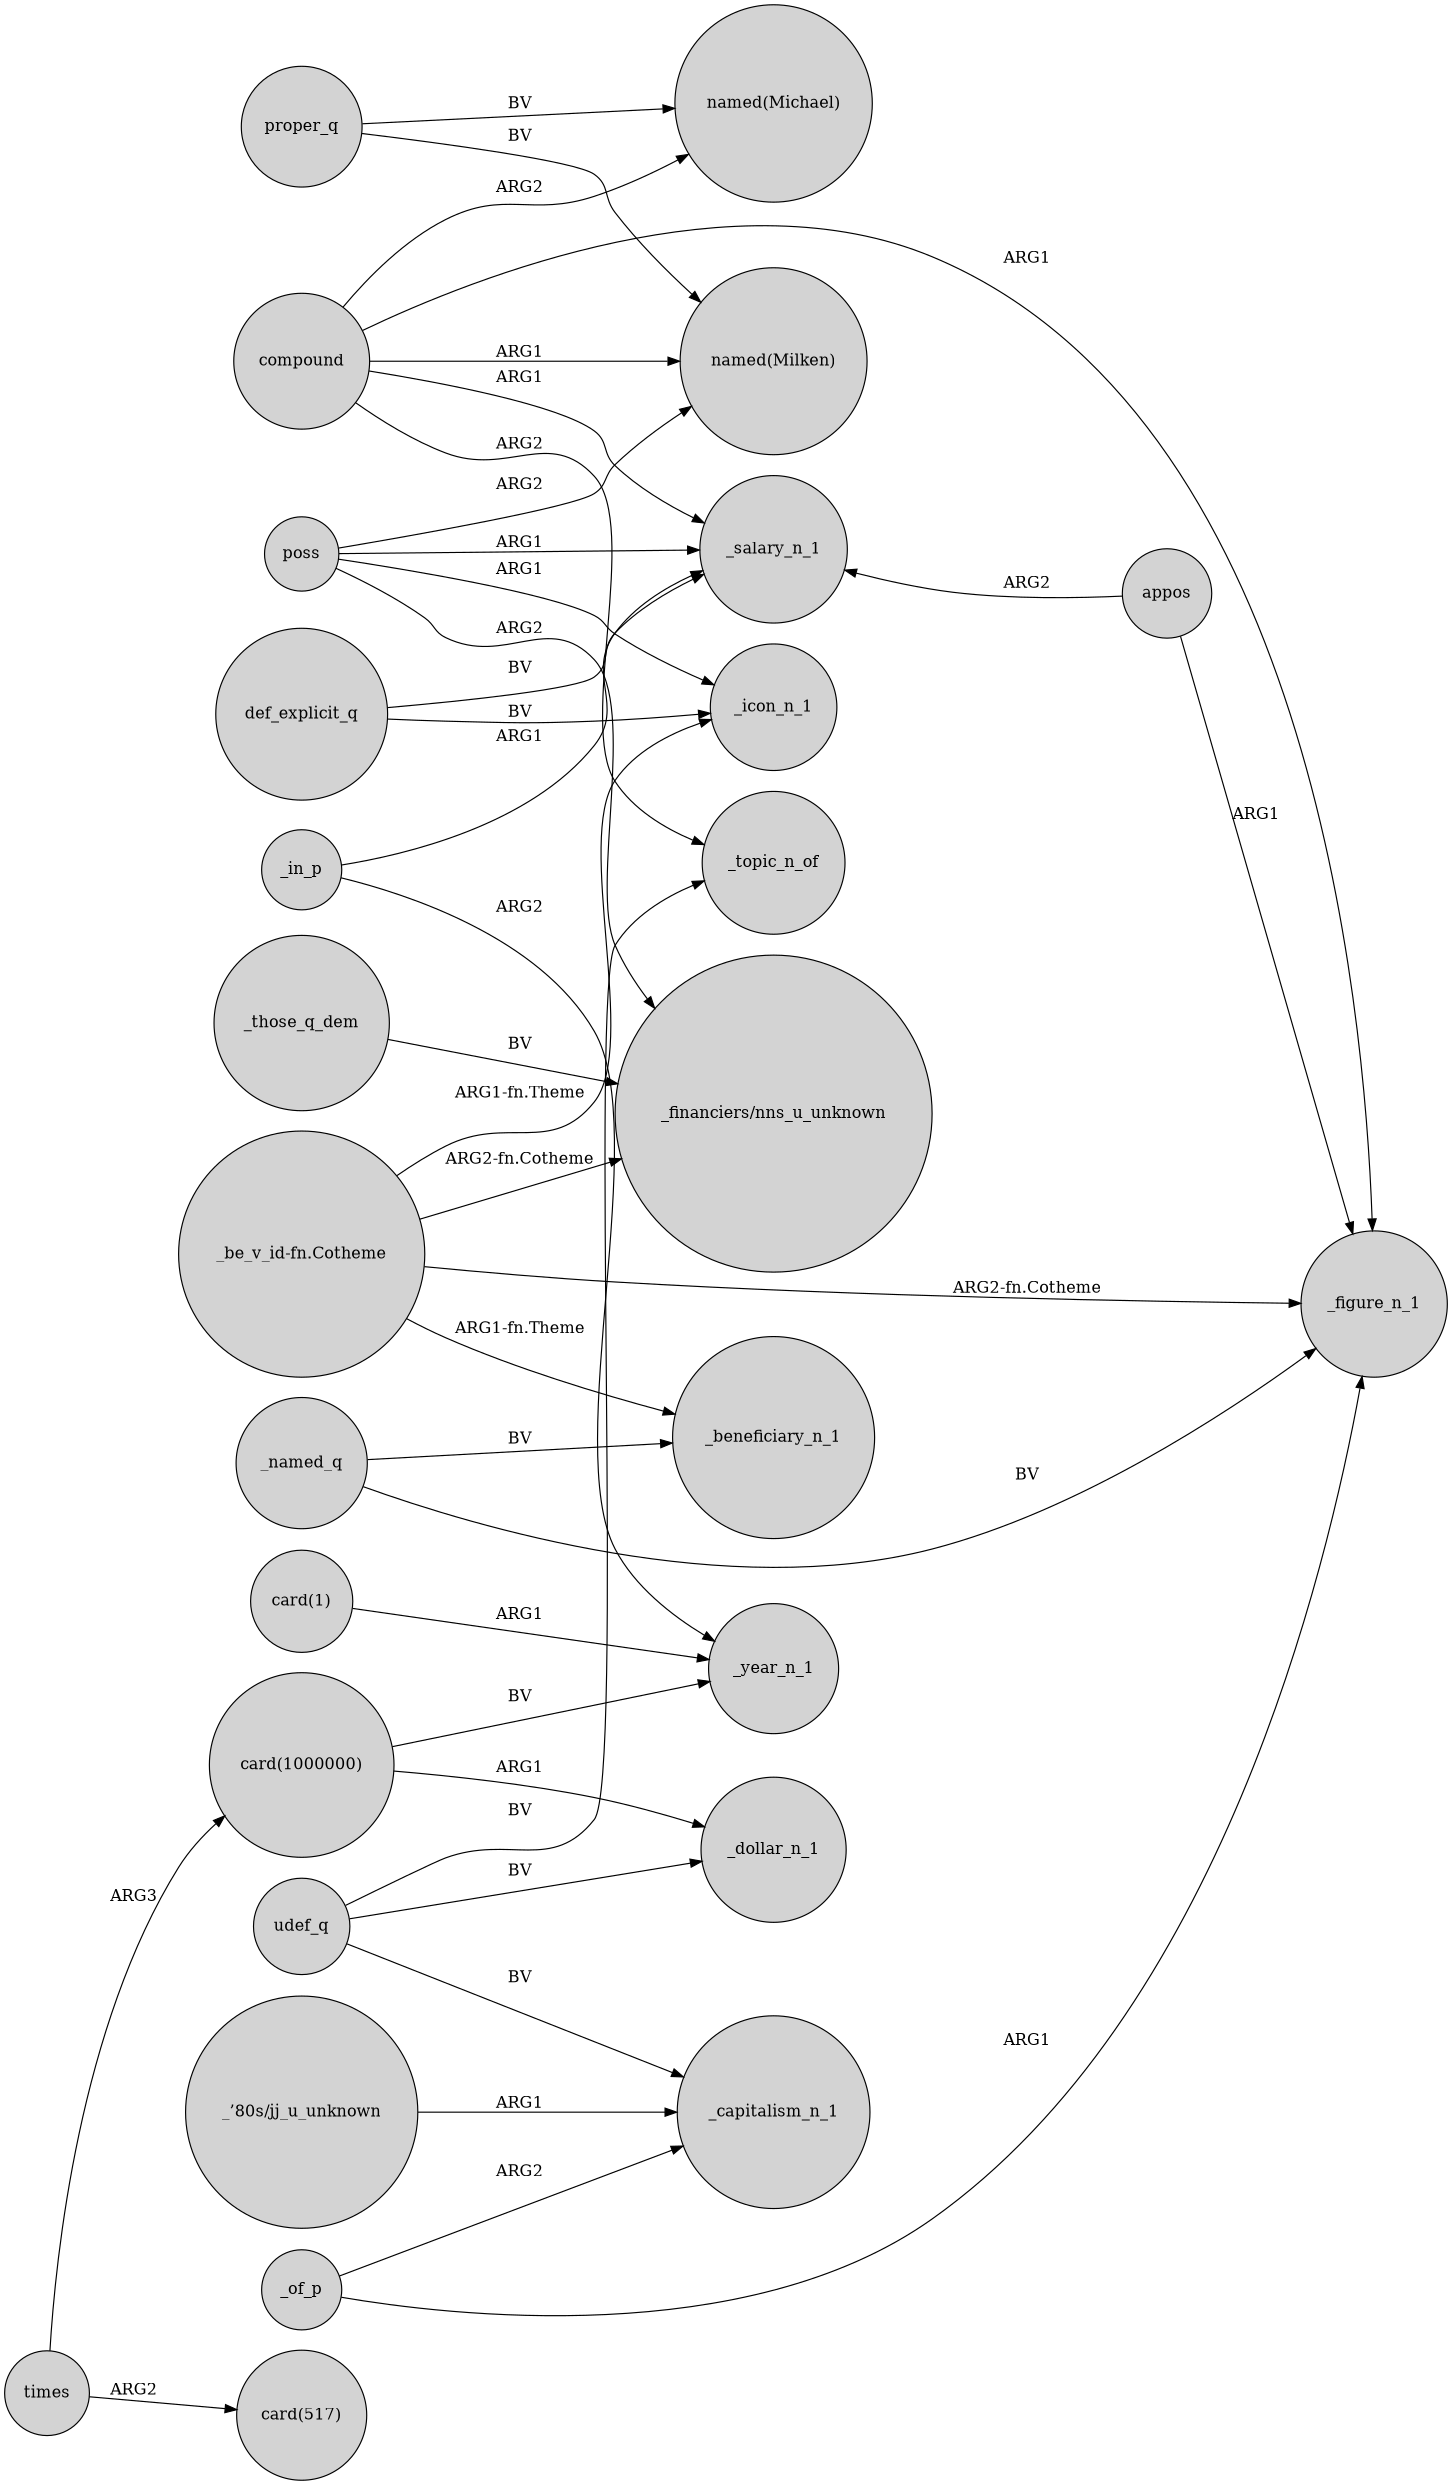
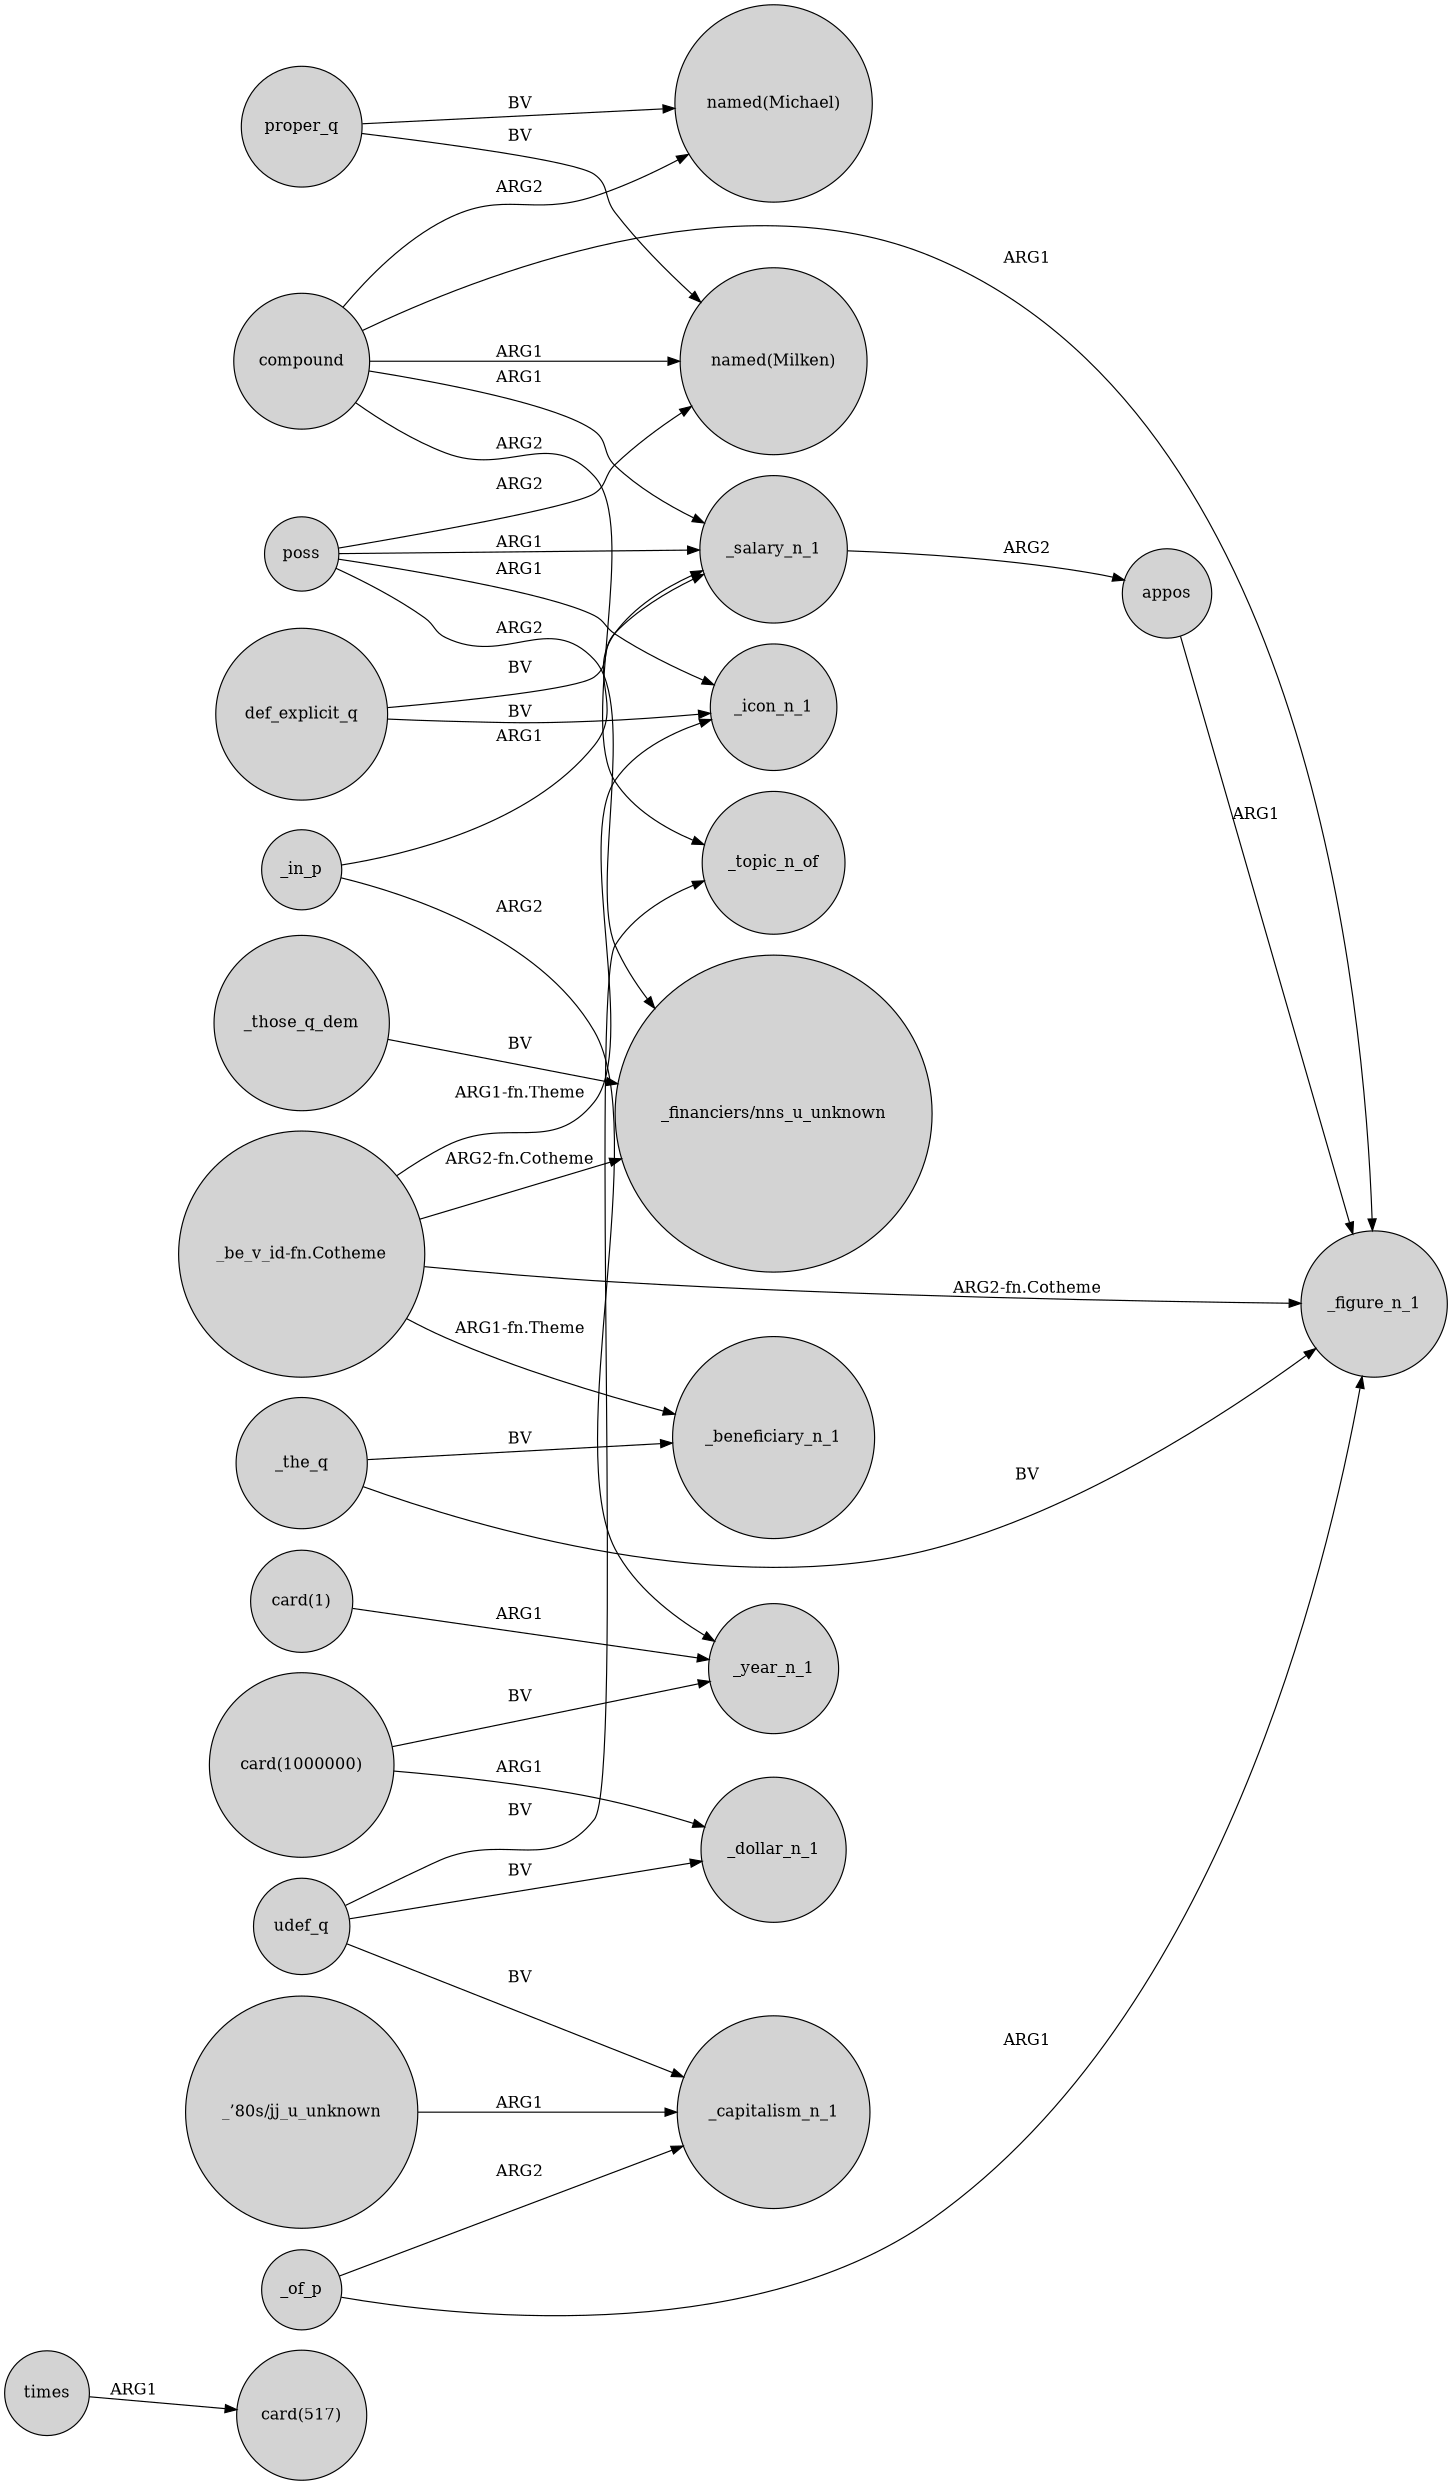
edge "appos" -> "_salary_n_1": reversed
node "_named_q": label "_named_q" -> "_the_q"
edge "times" -> "card(1000000)": removed, label "ARG3"
edge "times" -> "card(517)": label "ARG2" -> "ARG1"
